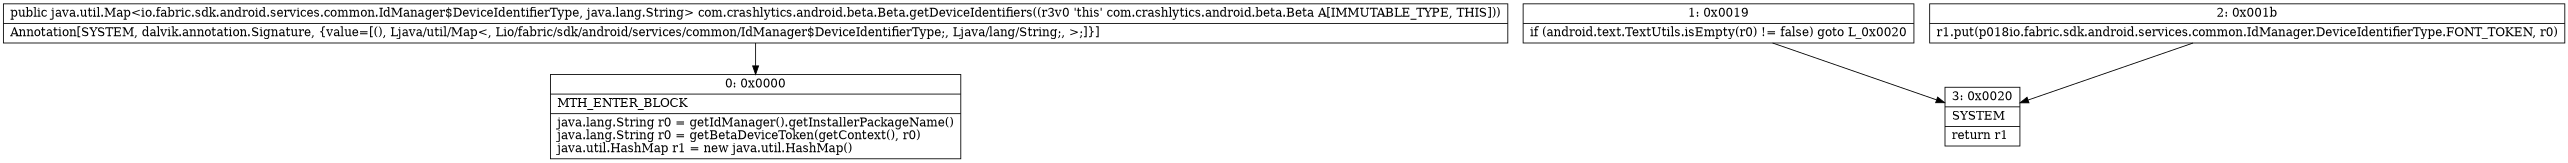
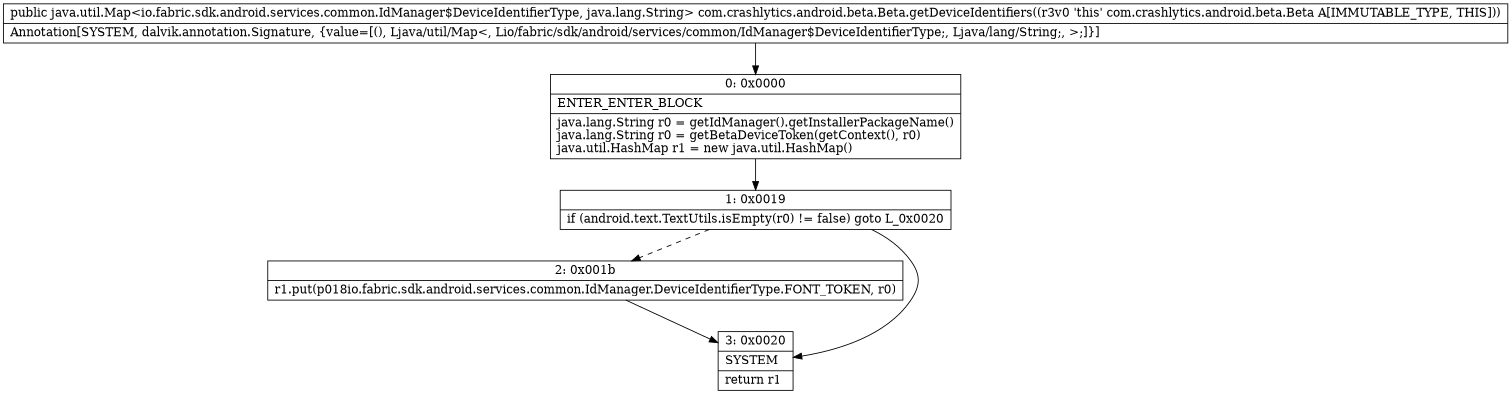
node "0: 0x0000": text "MTH_ENTER_BLOCK" -> "ENTER_ENTER_BLOCK"
edge "0: 0x0000" -> "1: 0x0019": added
edge "1: 0x0019" -> "2: 0x001b": added
